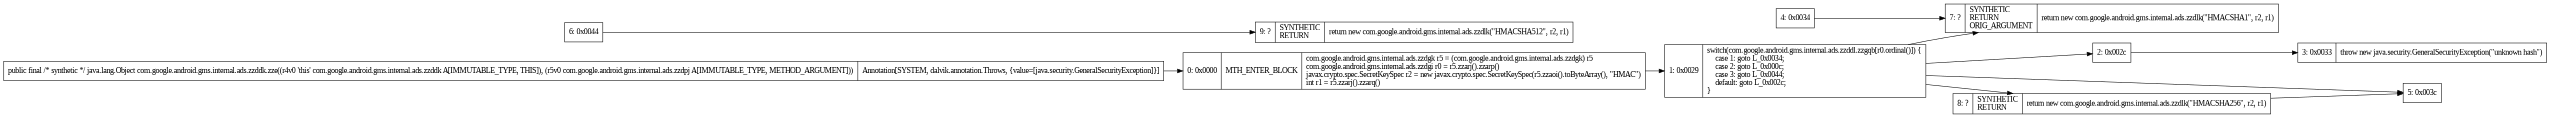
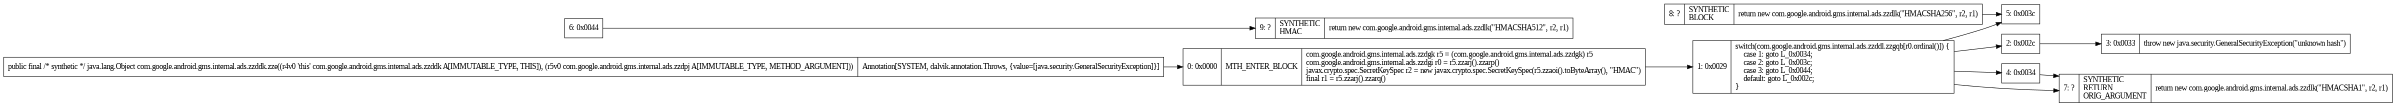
node "9: ?": text "RETURN" -> "HMAC"
node "1: 0x0029": text "case 2: goto L_0x000c;" -> "case 2: goto L_0x003c;"
node "0: 0x0000": text "int r1 = r5.zzarj().zzarq()" -> "final r1 = r5.zzarj().zzarq()"
edge "1: 0x0029" -> "8: ?": now "1: 0x0029" -> "4: 0x0034"
node "8: ?": text "RETURN" -> "BLOCK"
